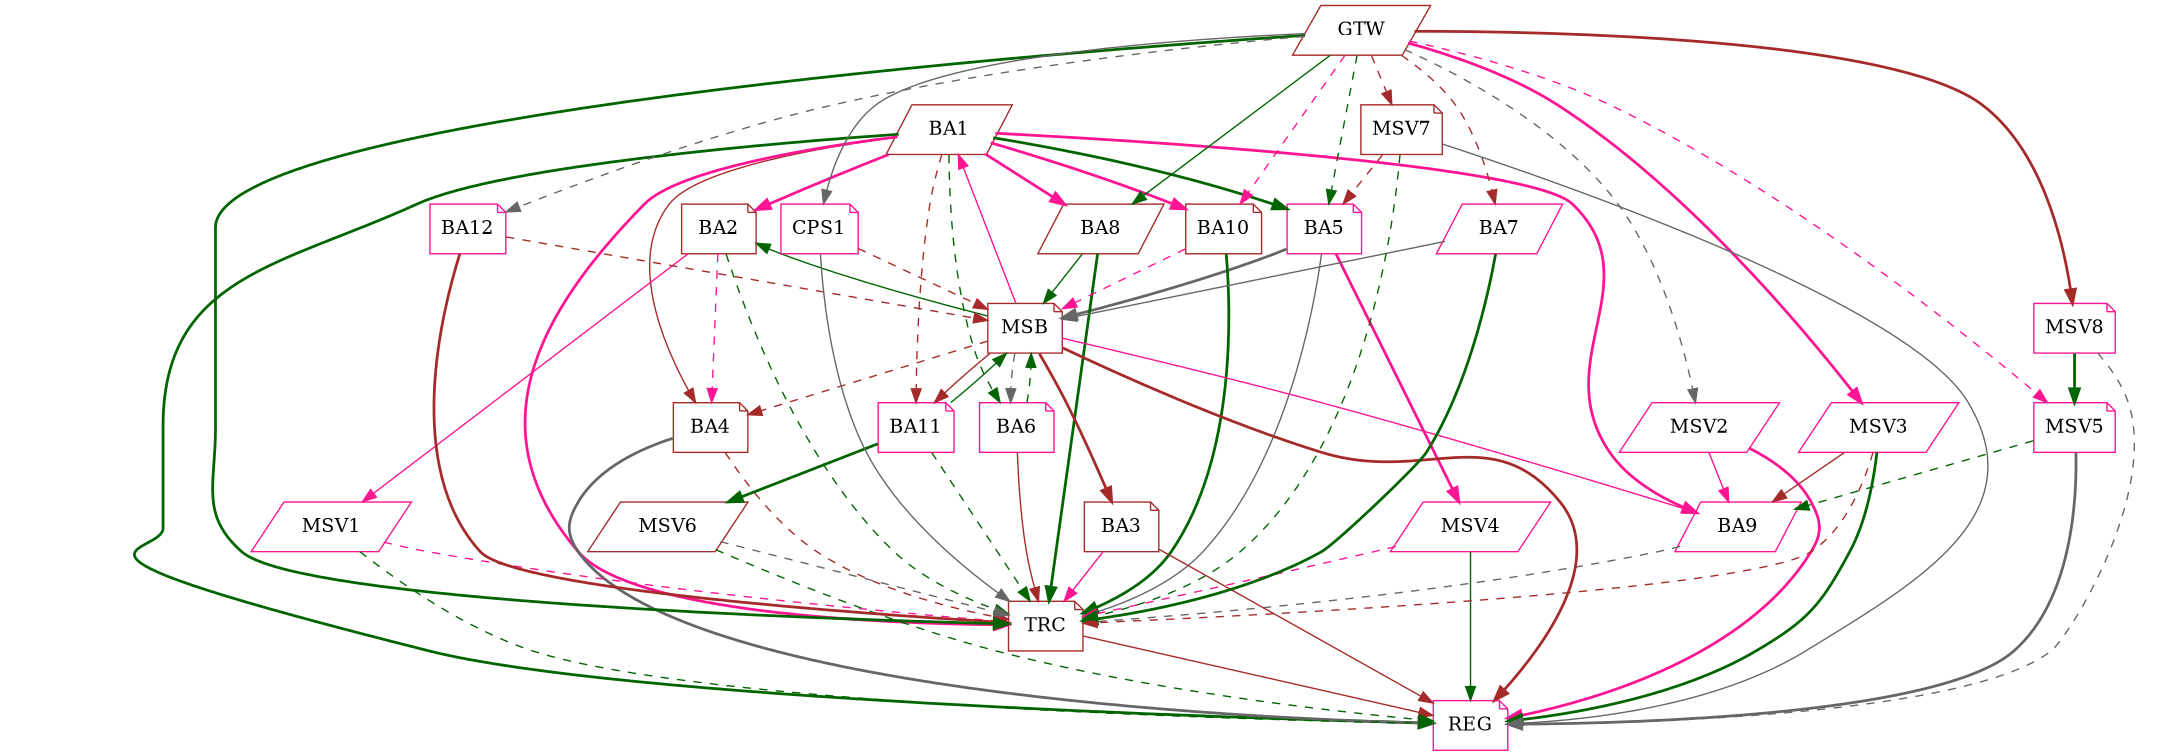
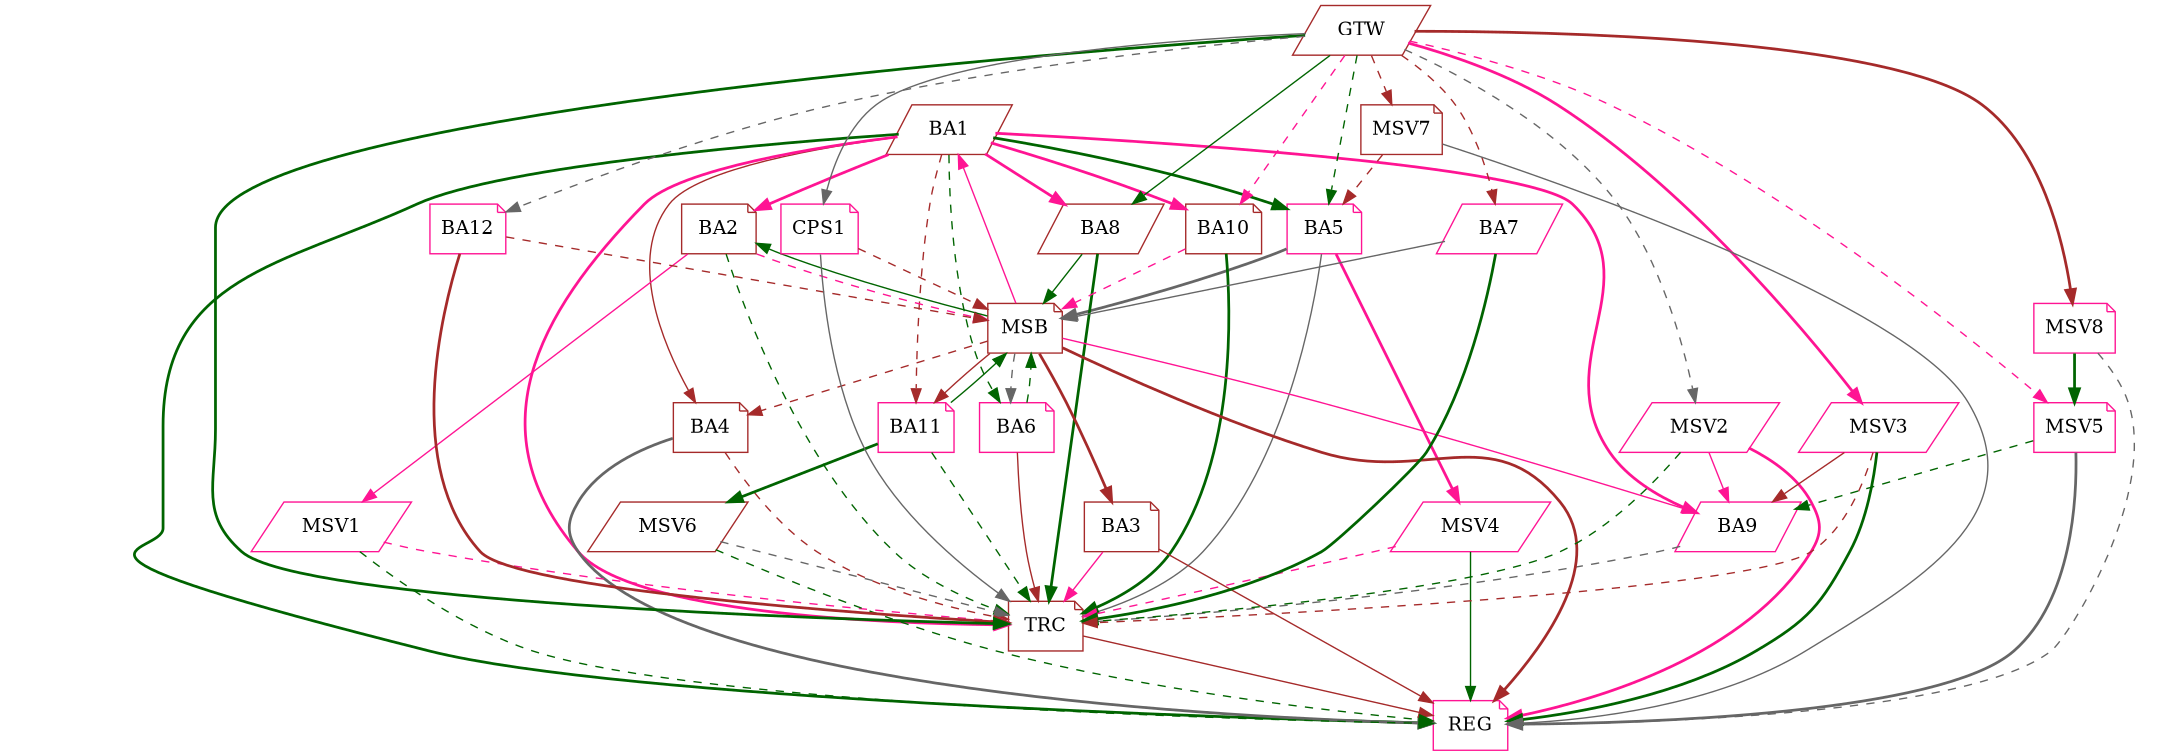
edge "BA2" -> "BA4": now "BA2" -> "MSB"
edge "MSV7" -> "TRC": now "MSV2" -> "TRC"
